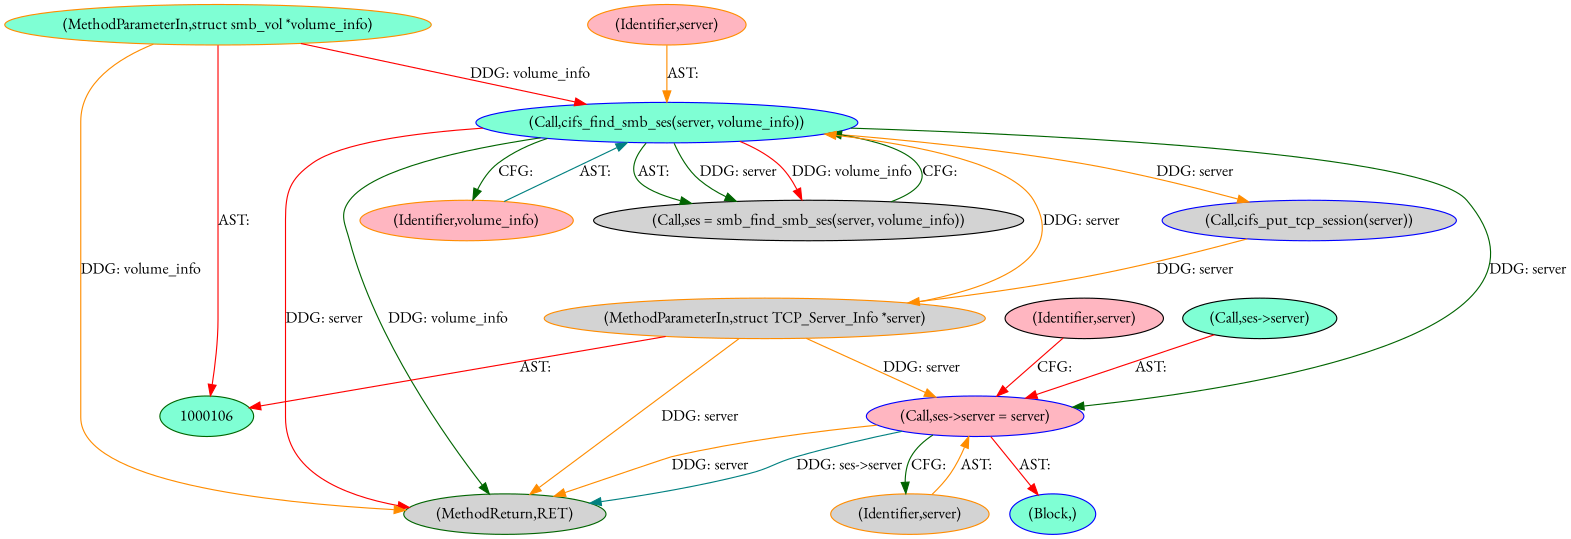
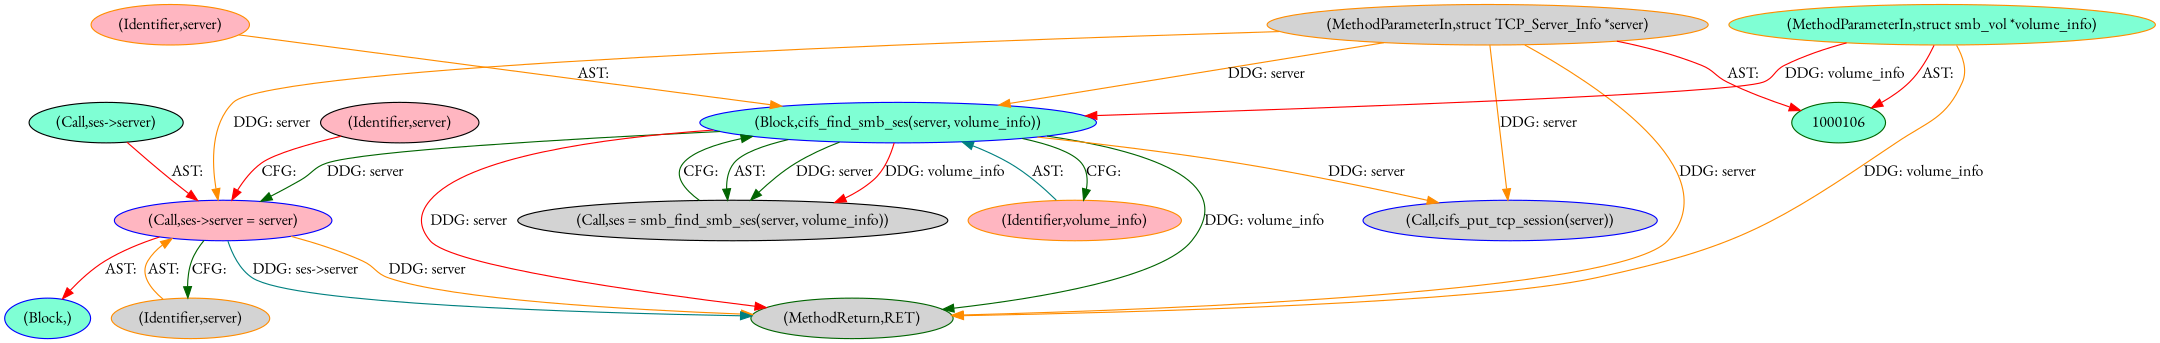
node "(Call,cifs_find_smb_ses(server, volume_info))": label "(Call,cifs_find_smb_ses(server, volume_info))" -> "(Block,cifs_find_smb_ses(server, volume_info))"
edge "(Call,cifs_put_tcp_session(server))" -> "(MethodParameterIn,struct TCP_Server_Info *server)": reversed
